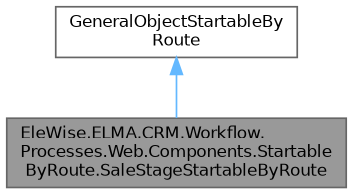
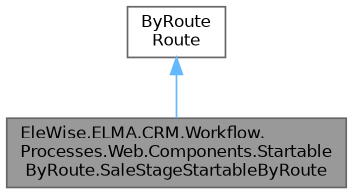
node "GeneralObjectStartableBy Route": label "GeneralObjectStartableBy Route" -> "ByRoute Route"
